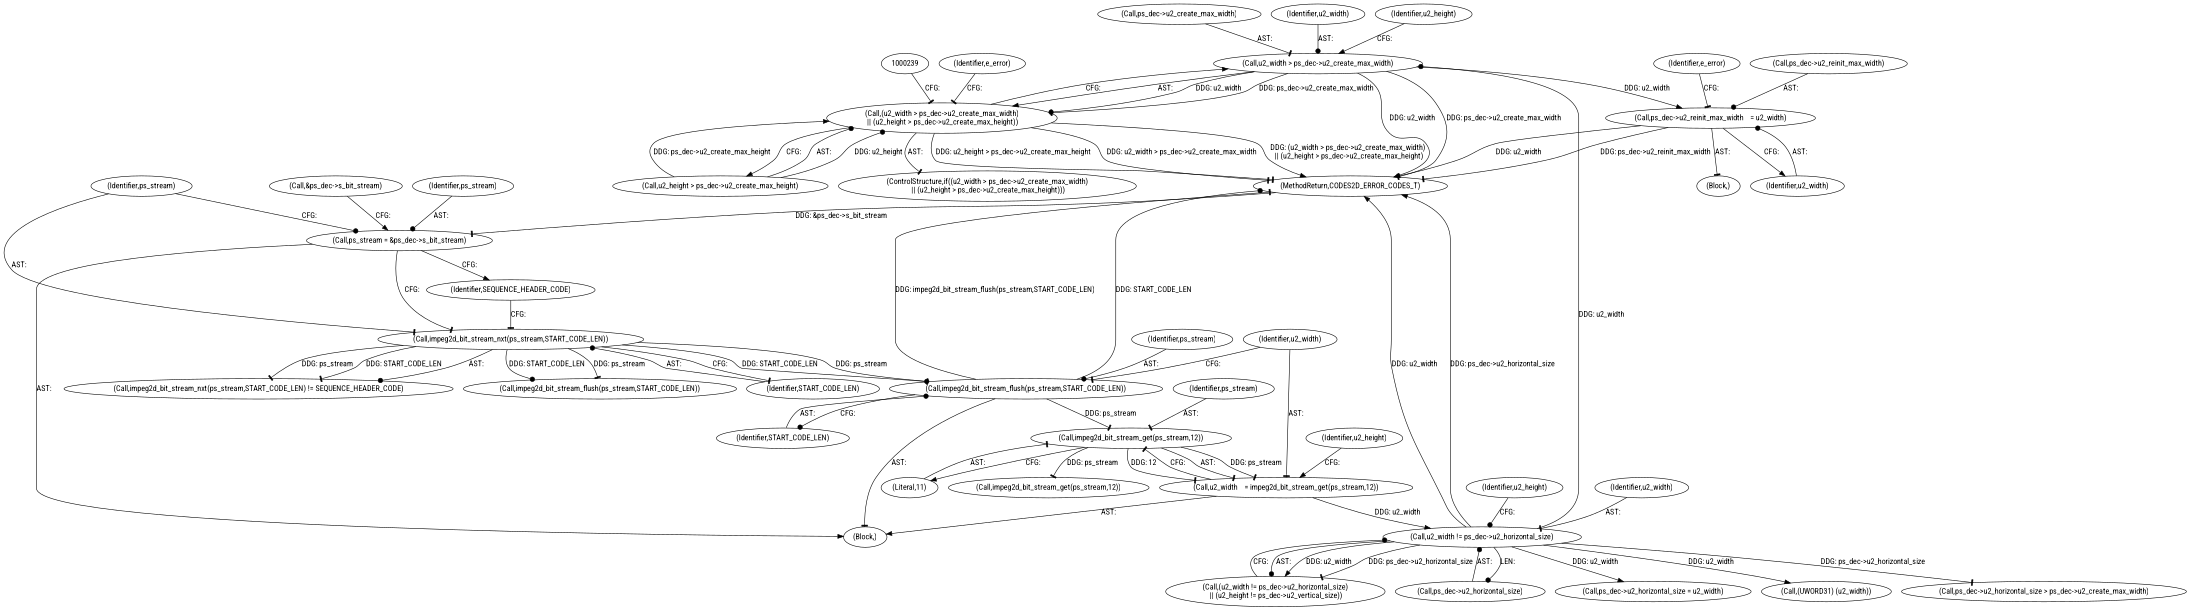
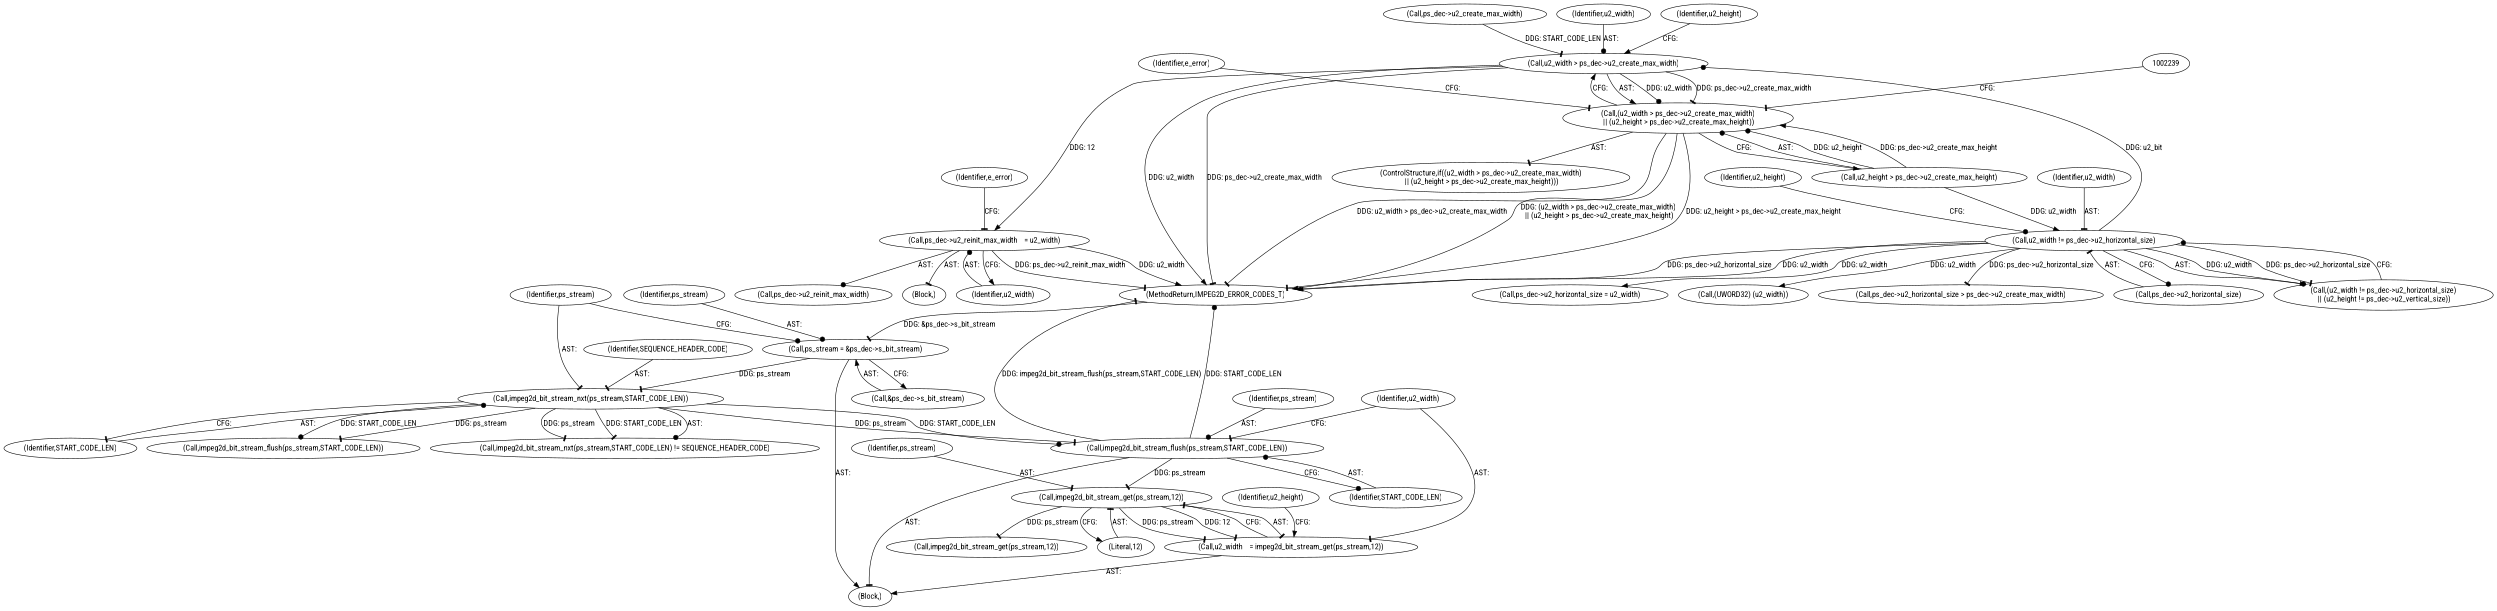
edge "(Call,ps_dec->u2_create_max_width)" -> "(Call,u2_width > ps_dec->u2_create_max_width)": label "AST: " -> "DDG: START_CODE_LEN"
node "1000239": label "1000239" -> "1002239"
edge "(Call,u2_width > ps_dec->u2_create_max_width)" -> "(Call,ps_dec->u2_reinit_max_width    = u2_width)": label "DDG: u2_width" -> "DDG: 12"
edge "(Call,ps_dec->u2_reinit_max_width)" -> "(Call,ps_dec->u2_reinit_max_width    = u2_width)": reversed
node "(MethodReturn,CODES2D_ERROR_CODES_T)": label "(MethodReturn,CODES2D_ERROR_CODES_T)" -> "(MethodReturn,IMPEG2D_ERROR_CODES_T)"
edge "(Call,&ps_dec->s_bit_stream)" -> "(Call,ps_stream = &ps_dec->s_bit_stream)": label "CFG: " -> "AST: "
edge "(Call,ps_stream = &ps_dec->s_bit_stream)" -> "(Identifier,SEQUENCE_HEADER_CODE)": now "(Call,ps_stream = &ps_dec->s_bit_stream)" -> "(Call,&ps_dec->s_bit_stream)"
edge "(Call,ps_stream = &ps_dec->s_bit_stream)" -> "(Call,impeg2d_bit_stream_nxt(ps_stream,START_CODE_LEN))": label "CFG: " -> "DDG: ps_stream"
edge "(Identifier,SEQUENCE_HEADER_CODE)" -> "(Call,impeg2d_bit_stream_nxt(ps_stream,START_CODE_LEN))": label "CFG: " -> "AST: "
edge "(Call,u2_width != ps_dec->u2_horizontal_size)" -> "(Call,u2_width > ps_dec->u2_create_max_width)": label "DDG: u2_width" -> "DDG: u2_bit"
node "(Literal,11)": label "(Literal,11)" -> "(Literal,12)"
edge "(Call,u2_width    = impeg2d_bit_stream_get(ps_stream,12))" -> "(Call,u2_width != ps_dec->u2_horizontal_size)": now "(Call,u2_height > ps_dec->u2_create_max_height)" -> "(Call,u2_width != ps_dec->u2_horizontal_size)"
edge "(Call,u2_width != ps_dec->u2_horizontal_size)" -> "(Call,ps_dec->u2_horizontal_size)": label "LEN: " -> "CFG: "
edge "(Call,ps_dec->u2_horizontal_size)" -> "(Call,u2_width != ps_dec->u2_horizontal_size)": arrowhead dot -> tee
node "(Call,(UWORD31) (u2_width))": label "(Call,(UWORD31) (u2_width))" -> "(Call,(UWORD32) (u2_width))"
